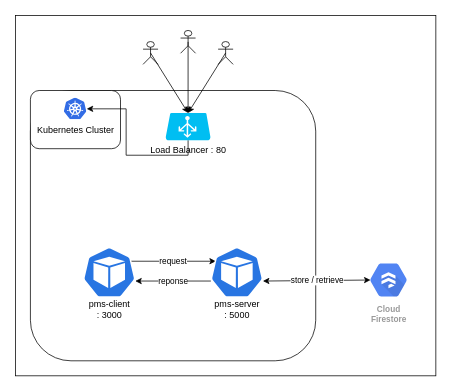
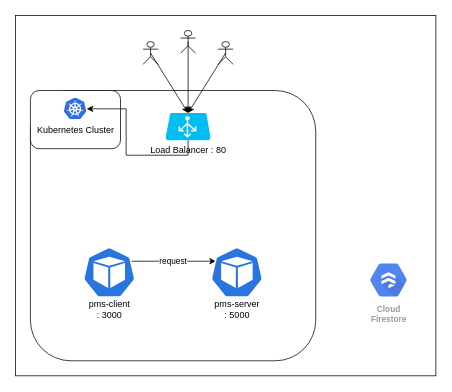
edge "pms-server : 5000" -- "Cloud Firestore": removed, label "store / retrieve"
edge "pms-server : 5000" -> "pms-client : 3000": removed, label "reponse"
